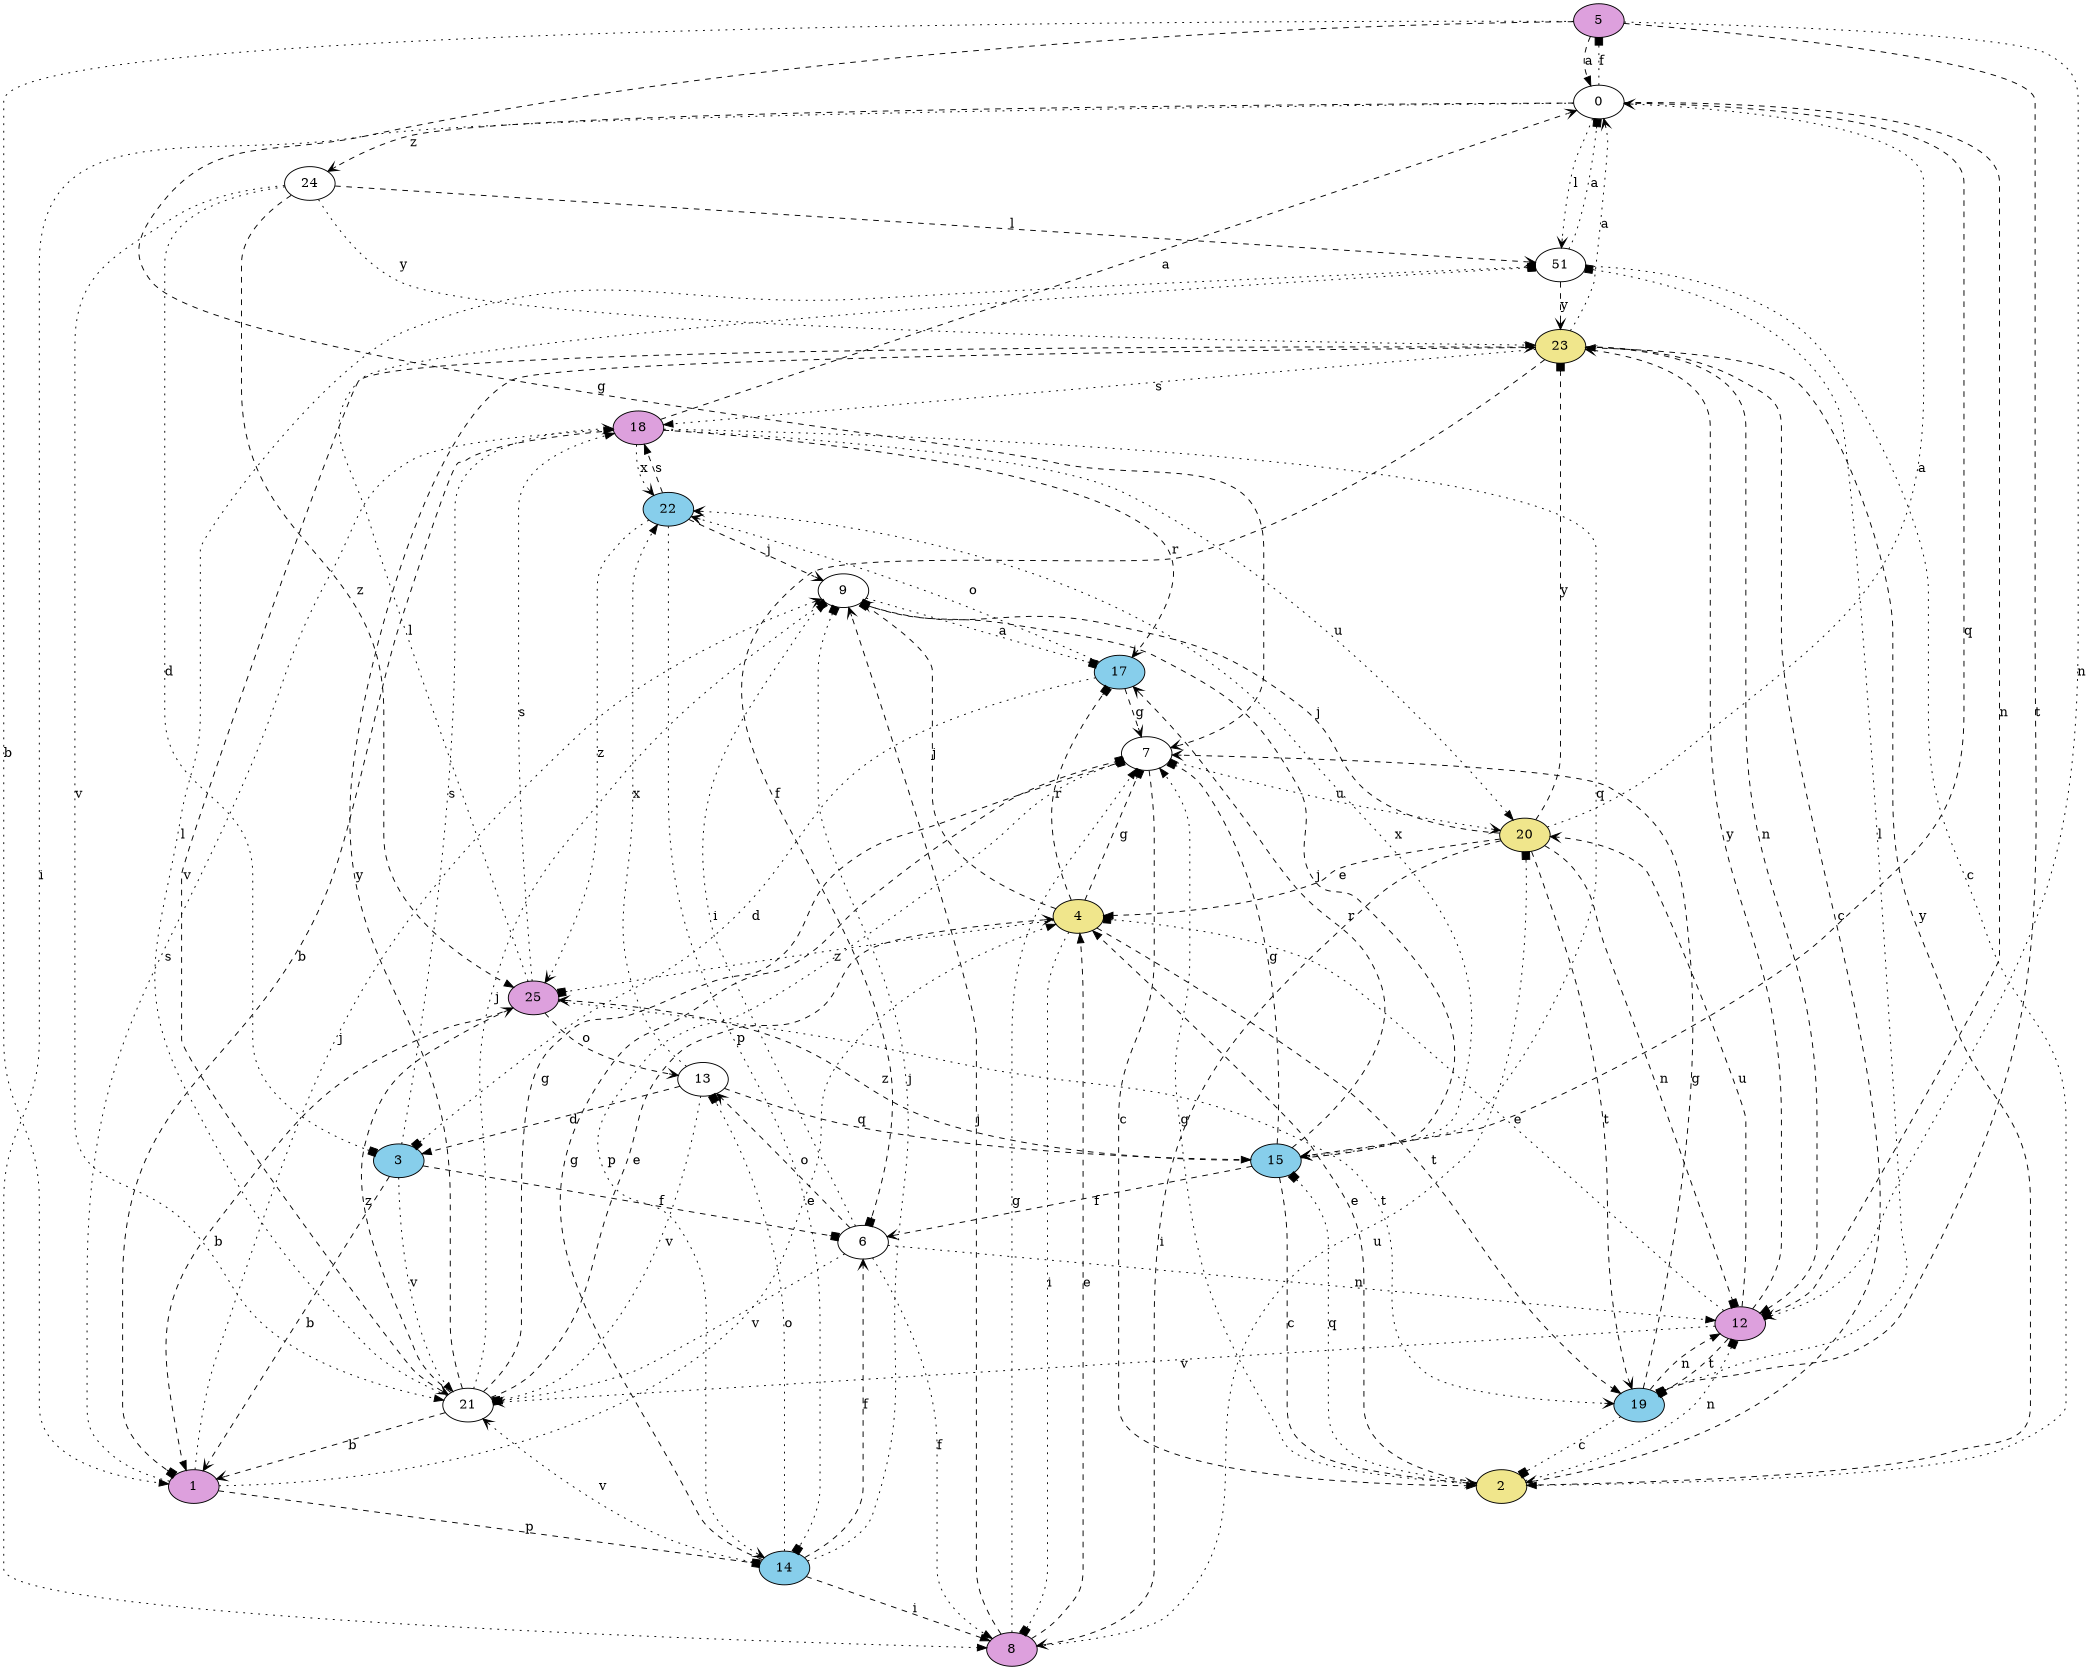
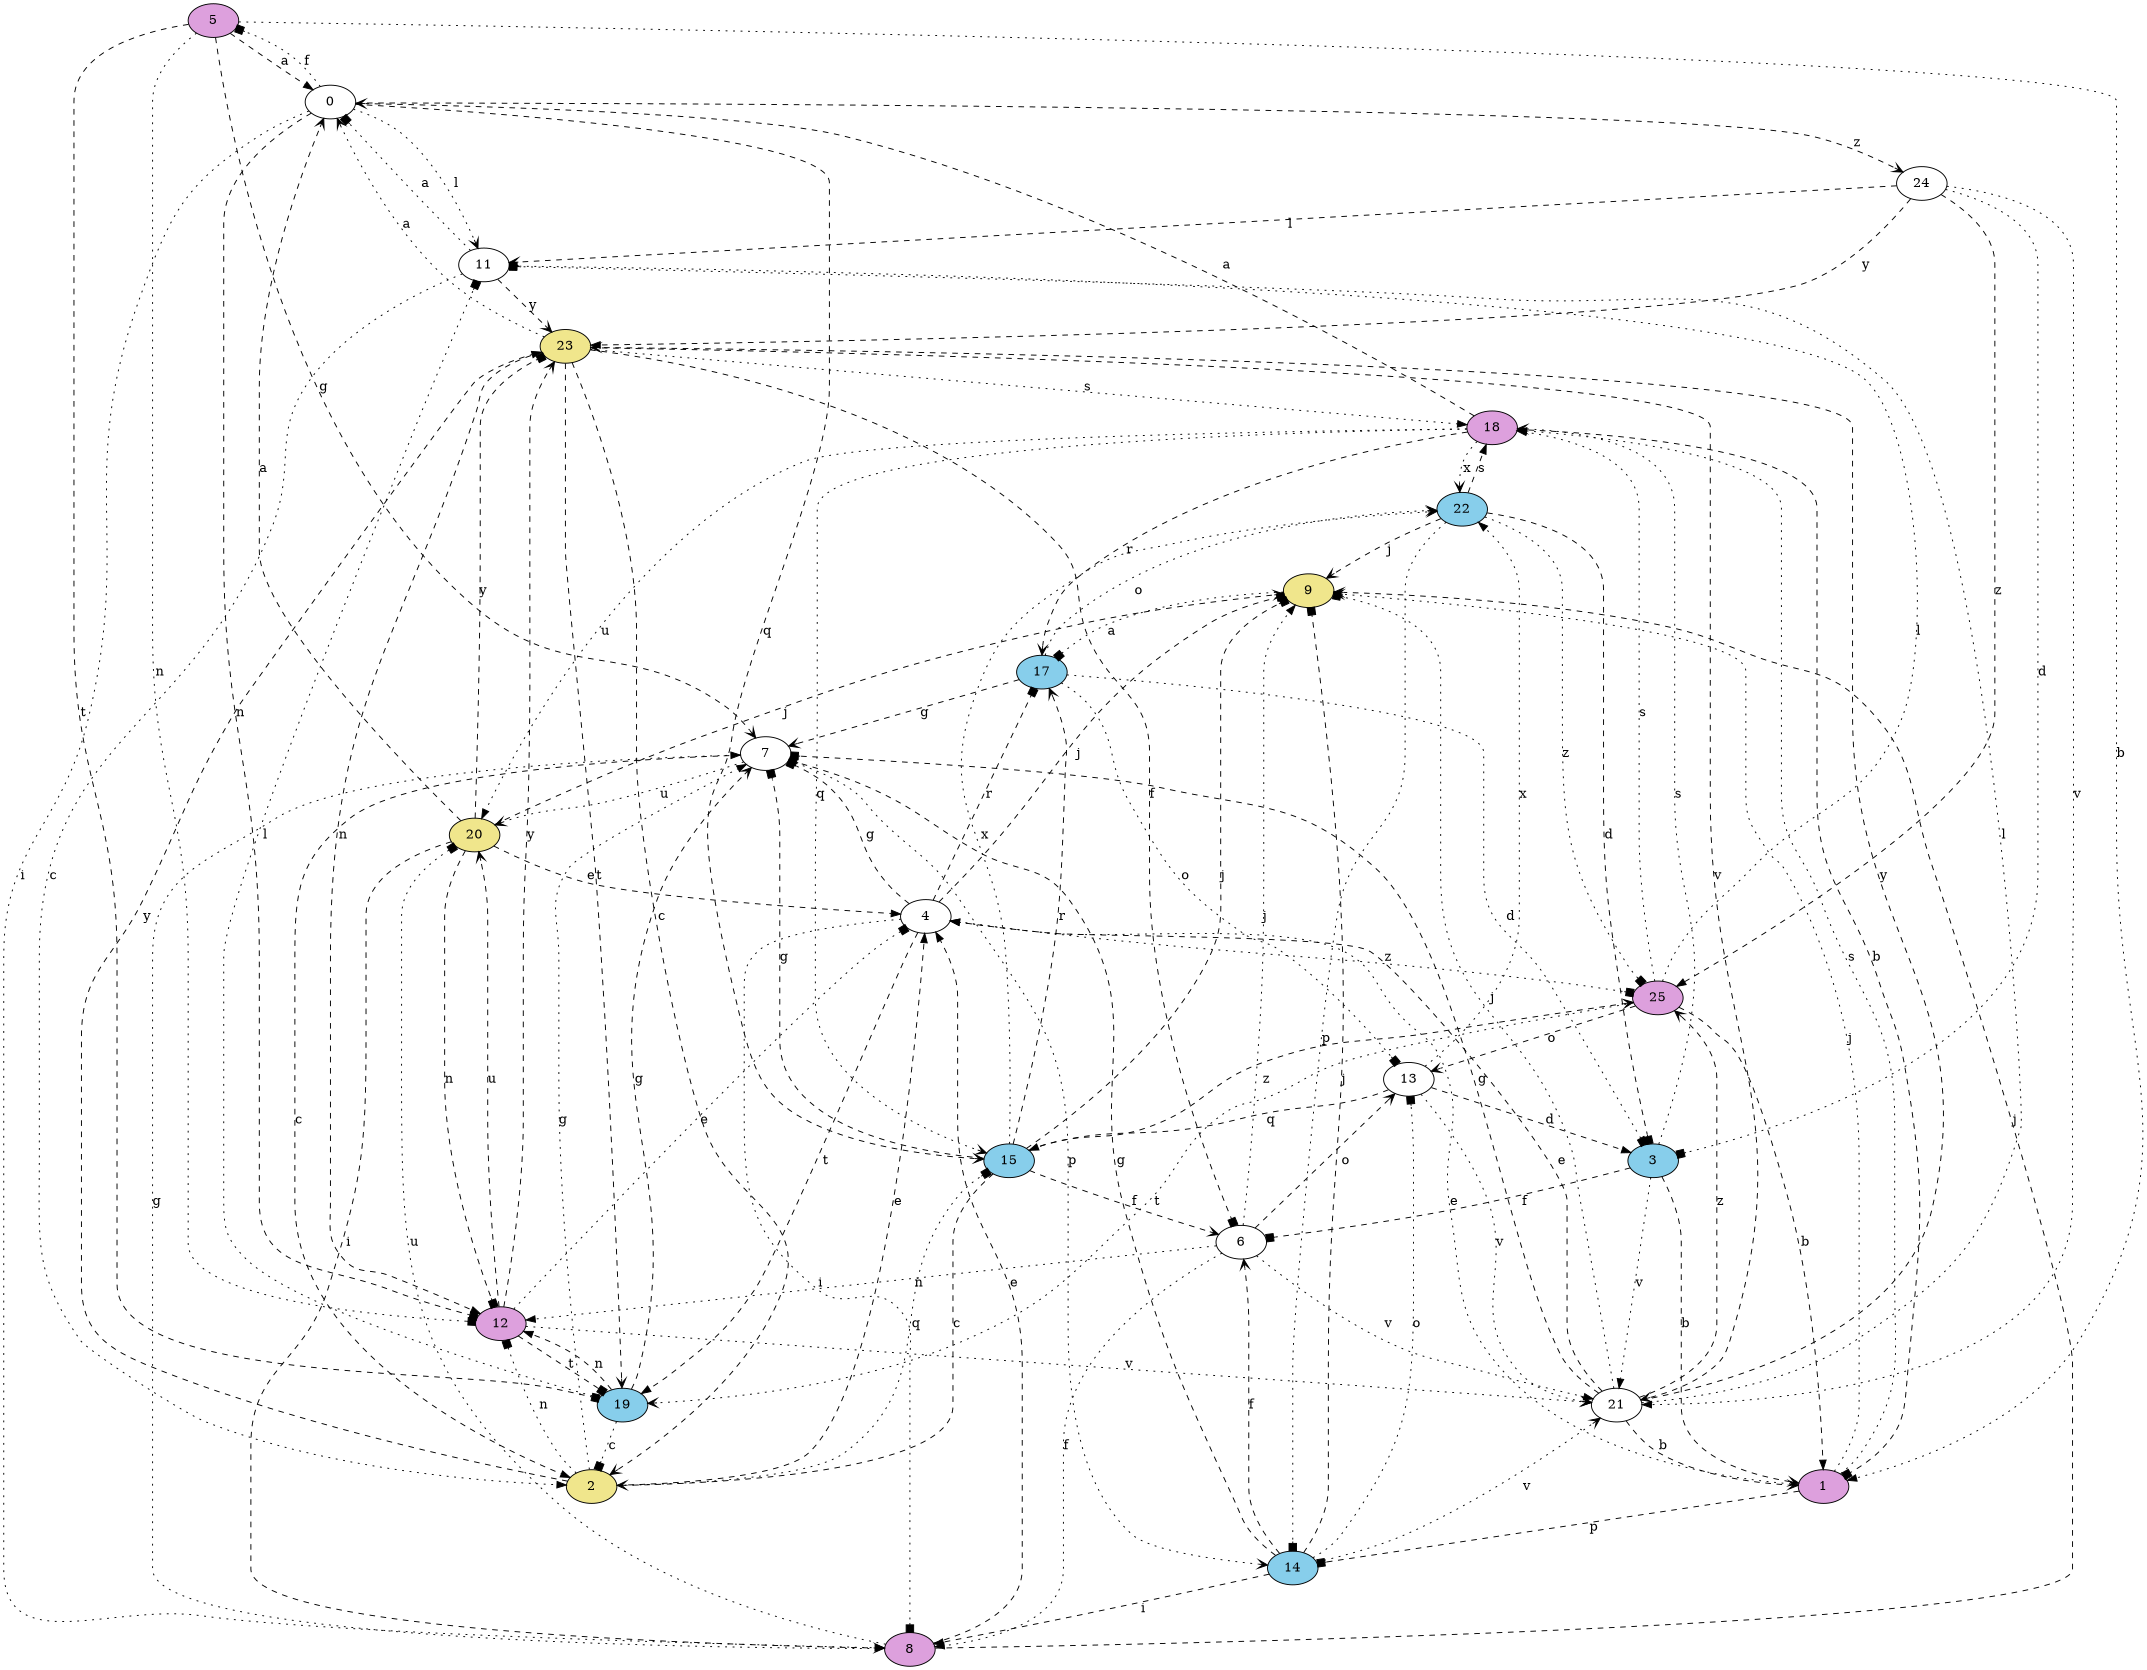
node "51": label "51" -> "11"
edge "24" -> "23": style dotted -> dashed
edge "20" -> "0": style dotted -> dashed
edge "5" -> "12": arrowhead vee -> box
node "9": fillcolor white -> khaki
edge "22" -> "25": arrowhead vee -> box
edge "22" -> "3": added, label "d"
edge "17" -> "13": added, label "o"
edge "6" -> "9": label "i" -> "j"
node "4": fillcolor khaki -> white
edge "21" -> "4": arrowhead vee -> normal
edge "14" -> "9": style dotted -> dashed
edge "20" -> "19": now "23" -> "19"
edge "13" -> "21": arrowhead box -> vee
